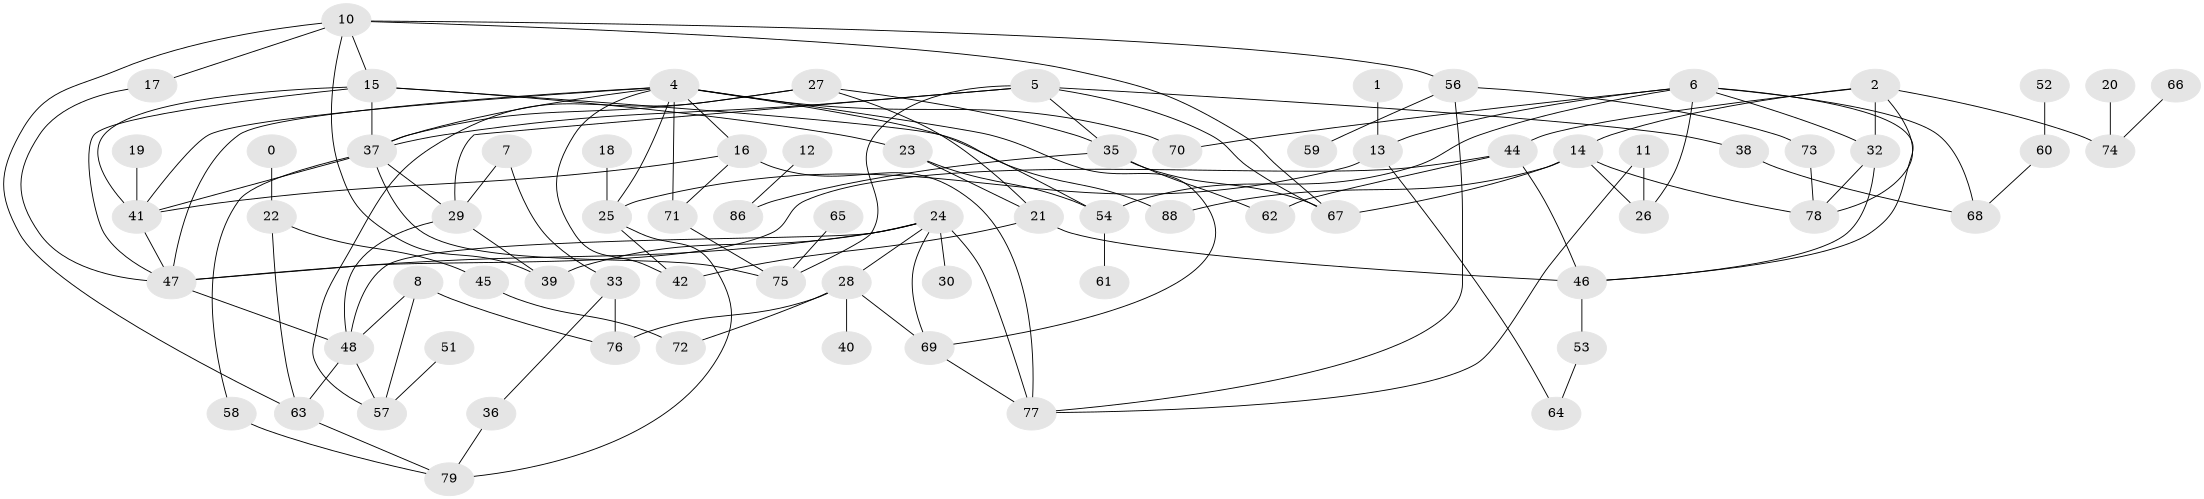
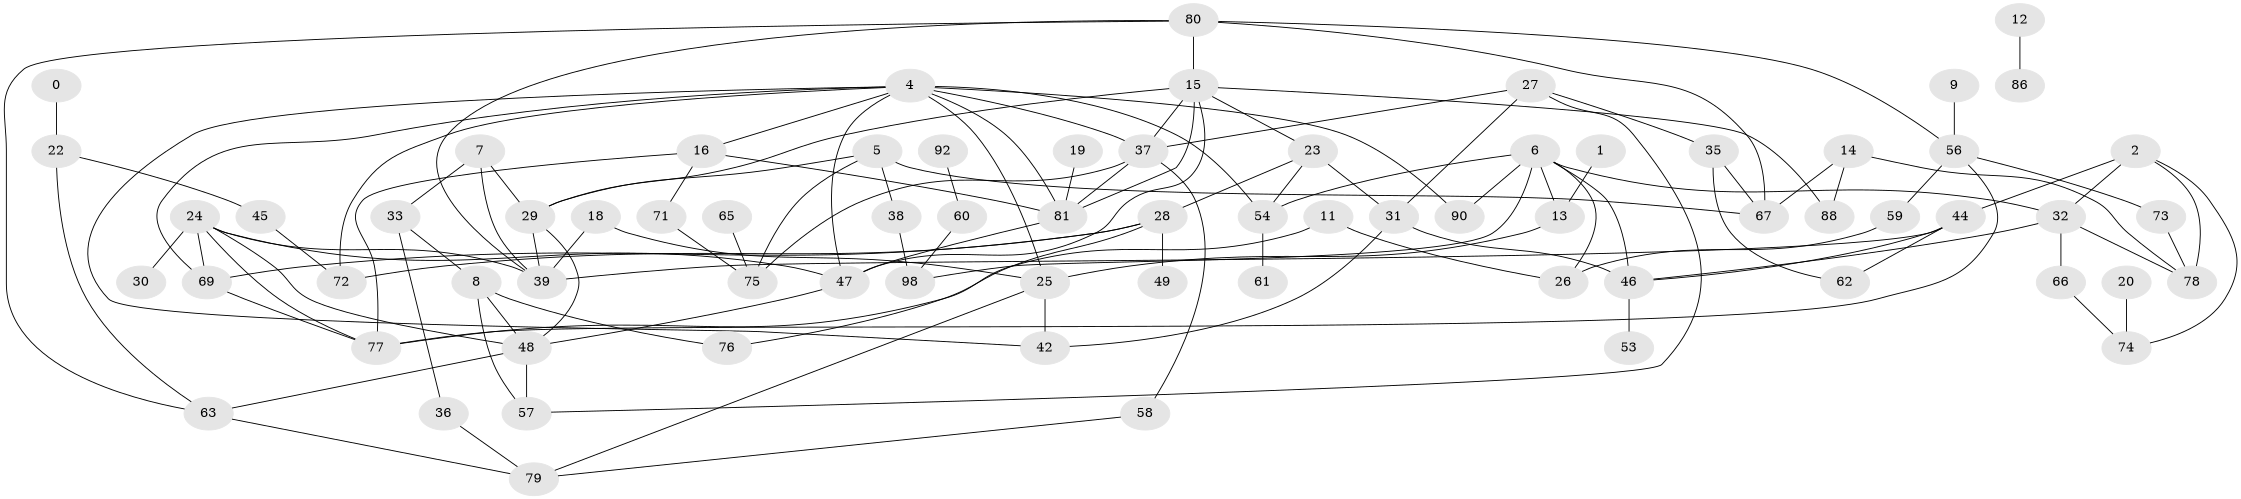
node "10": label "10" -> "80"
node "17": removed
node "9": added
node "52": label "52" -> "92"
edge "5" -- "35": removed
edge "5" -- "37": removed
edge "2" -- "14": removed
edge "4" -- "71": now "4" -- "72"
node "70": label "70" -> "90"
edge "35" -- "86": removed
edge "37" -- "29": now "15" -- "29"
edge "14" -- "26": now "59" -- "26"
edge "44" -- "47": now "44" -- "39"
node "41": label "41" -> "81"
node "21": label "21" -> "31"
node "68": label "68" -> "98"
edge "7" -- "39": added
edge "18" -- "39": added
edge "32" -- "66": added
edge "24" -- "28": now "23" -- "28"
edge "33" -- "76": now "33" -- "8"
node "51": removed
node "40": label "40" -> "49"
node "64": removed
